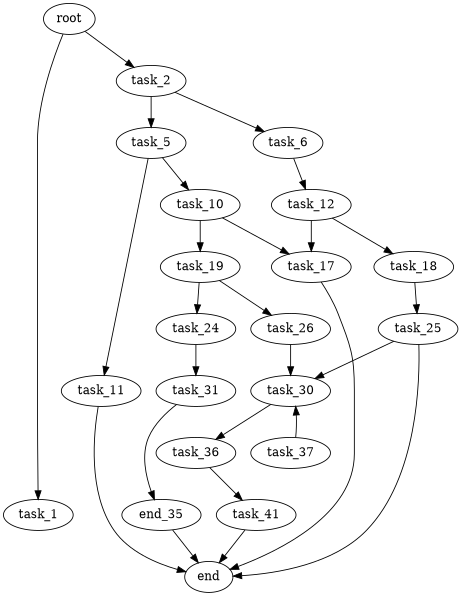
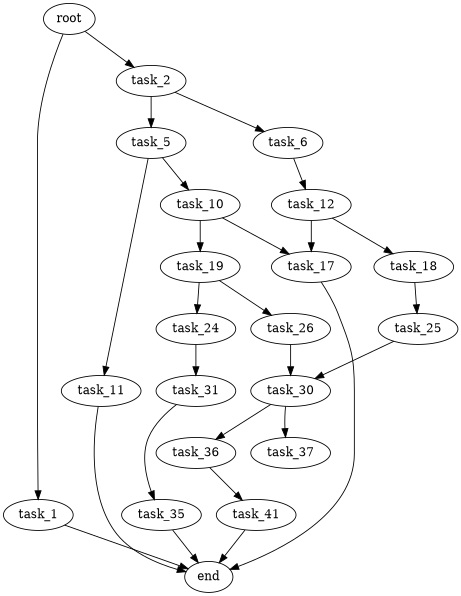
edge "task_37" -> "task_30": reversed
edge "task_25" -> "end": now "task_1" -> "end"
node "end_35": label "end_35" -> "task_35"
